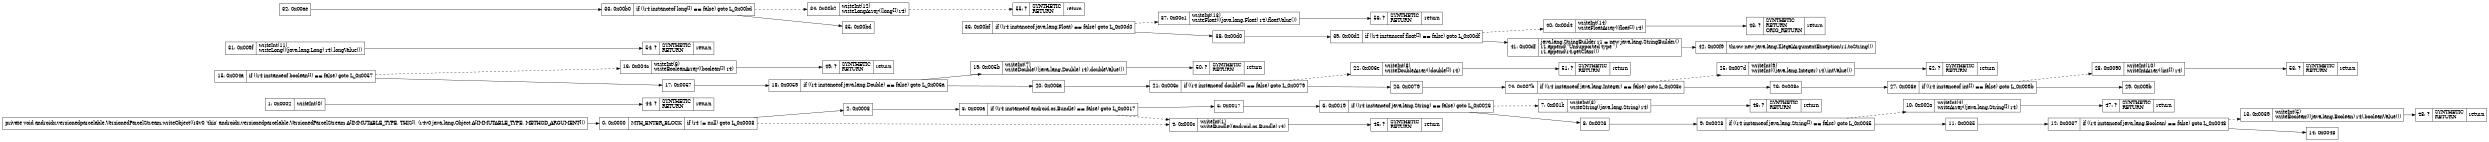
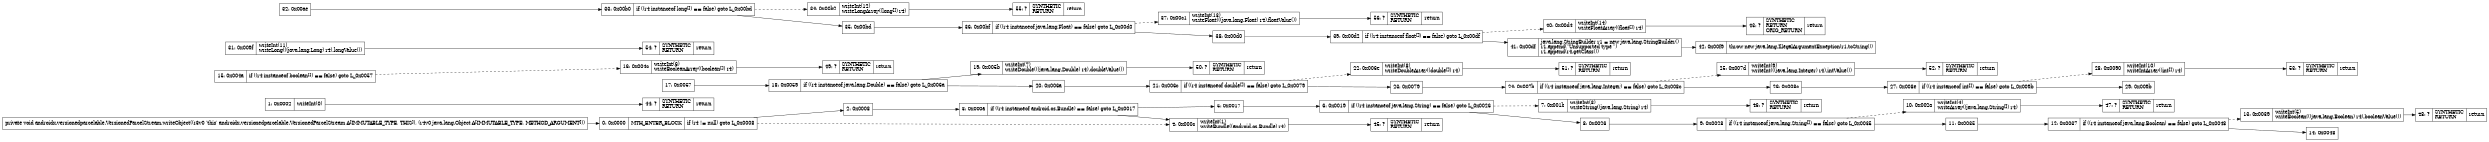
edge "34: 0x00b2" -> "55: ?": style dashed -> solid
edge "35: 0x00bd" -> "36: 0x00bf": added
edge "15: 0x004a" -> "17: 0x0057": removed
edge "3: 0x000a" -> "4: 0x000c": style dashed -> solid
